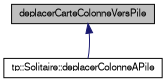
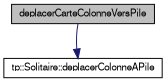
edge "tp::Solitaire::deplacerColonneAPile" -> "deplacerCarteColonneVersPile": reversed
